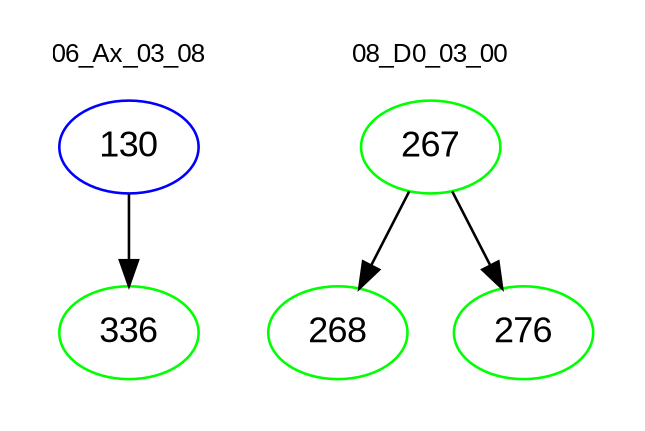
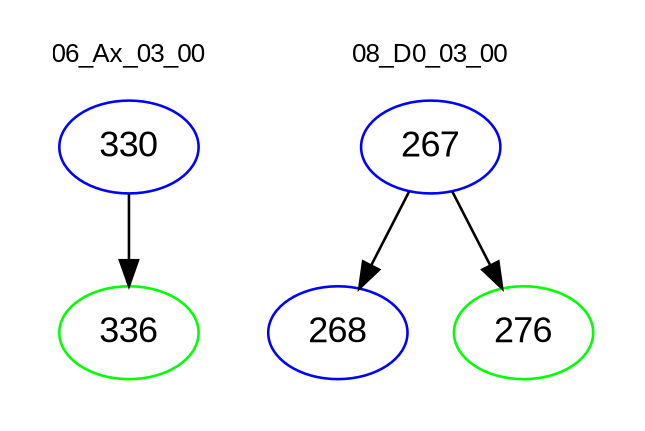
cluster "06_Ax_03_08": label "06_Ax_03_08" -> "06_Ax_03_00"
node "130": label "130" -> "330"
node "267": color green -> blue
node "268": color green -> blue
